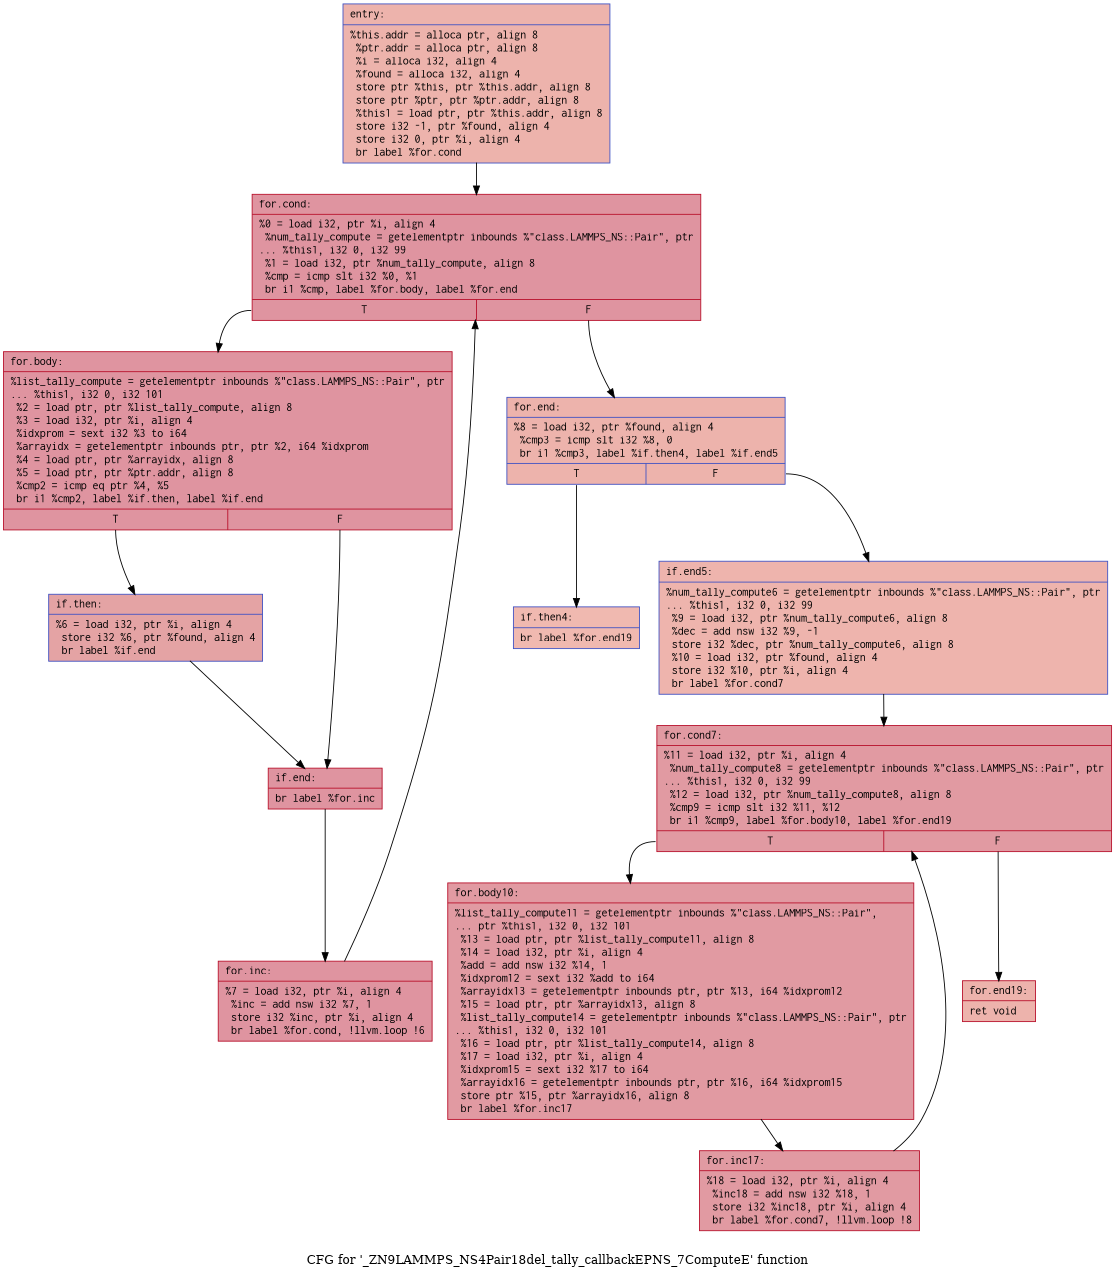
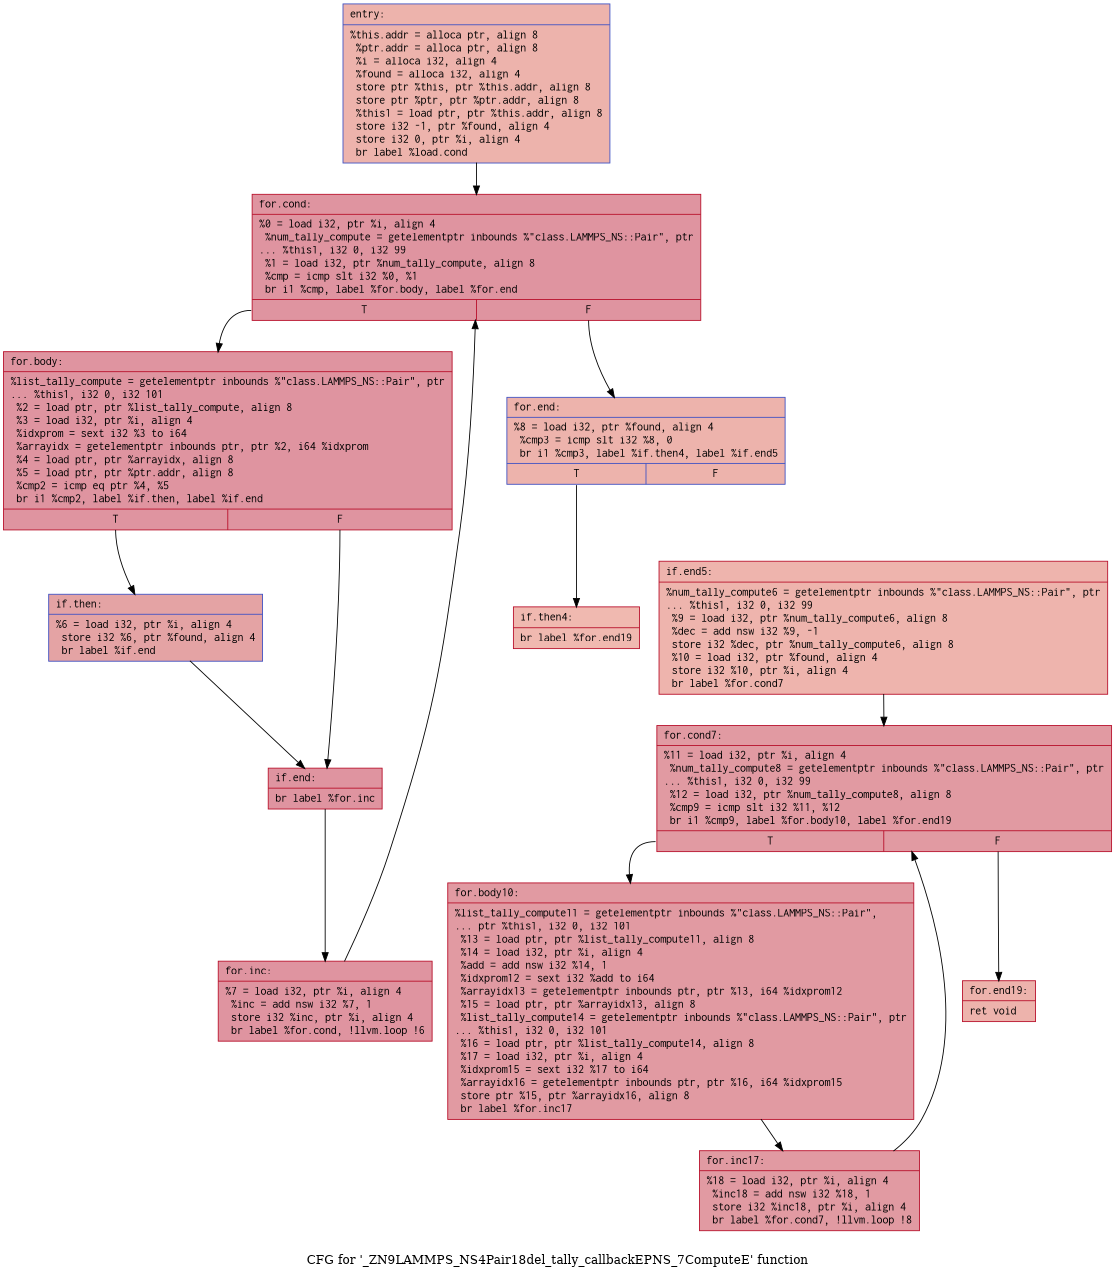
node "entry:": text "br label %for.cond" -> "br label %load.cond"
edge "for.end:" -> "if.end5:": removed
node "if.then4:": color #3d50c3ff -> #b70d28ff
node "if.end5:": color #3d50c3ff -> #b70d28ff
